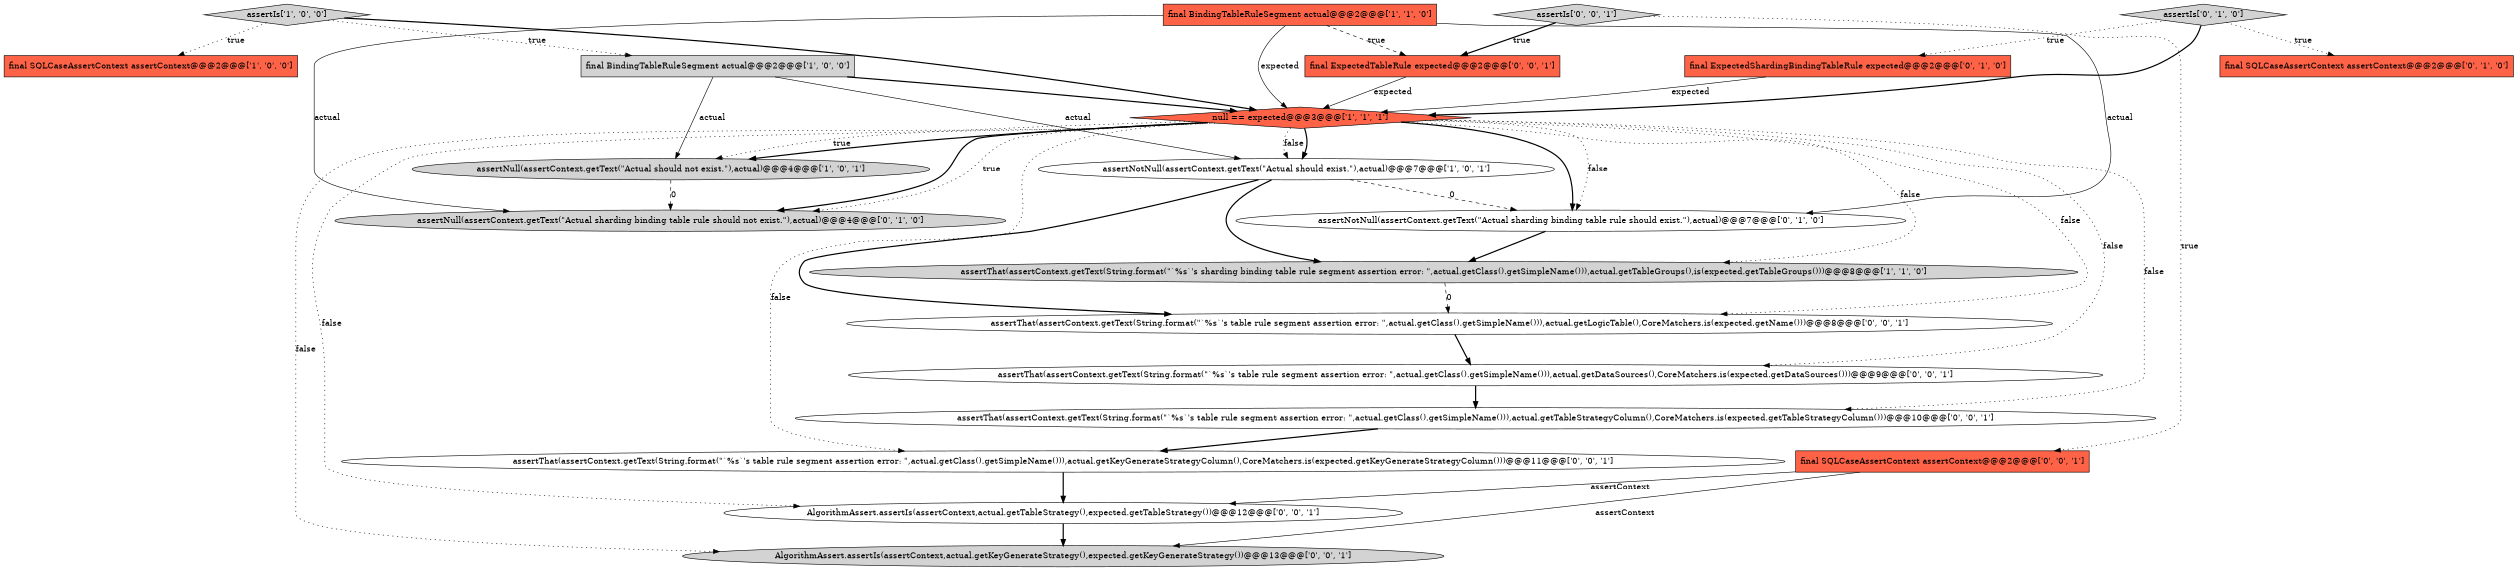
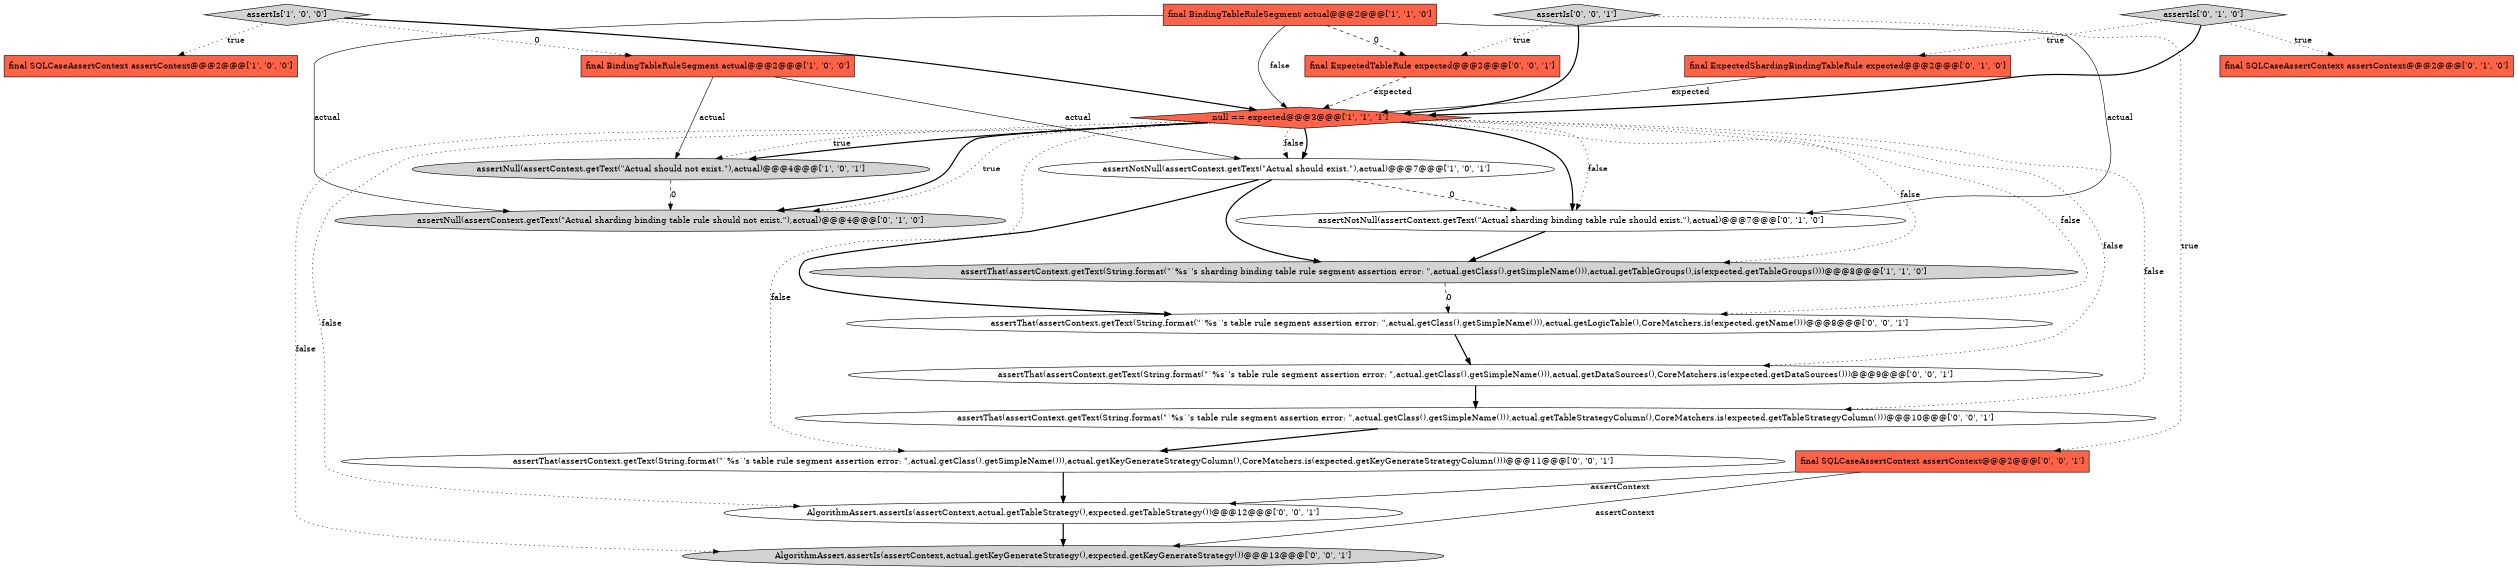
edge "assertIs['0', '0', '1']" -> "final ExpectedTableRule expected@@@2@@@['0', '0', '1']": style bold -> dotted
edge "assertIs['1', '0', '0']" -> "final BindingTableRuleSegment actual@@@2@@@['1', '0', '0']": label "true" -> "0"
edge "final BindingTableRuleSegment actual@@@2@@@['1', '1', '0']" -> "final ExpectedTableRule expected@@@2@@@['0', '0', '1']": label "true" -> "0"
node "final BindingTableRuleSegment actual@@@2@@@['1', '0', '0']": fillcolor lightgray -> tomato
edge "final BindingTableRuleSegment actual@@@2@@@['1', '1', '0']" -> "null == expected@@@3@@@['1', '1', '1']": label "expected" -> "false"
edge "final ExpectedTableRule expected@@@2@@@['0', '0', '1']" -> "null == expected@@@3@@@['1', '1', '1']": style solid -> dashed
edge "final BindingTableRuleSegment actual@@@2@@@['1', '0', '0']" -> "null == expected@@@3@@@['1', '1', '1']": now "assertIs['0', '0', '1']" -> "null == expected@@@3@@@['1', '1', '1']"
